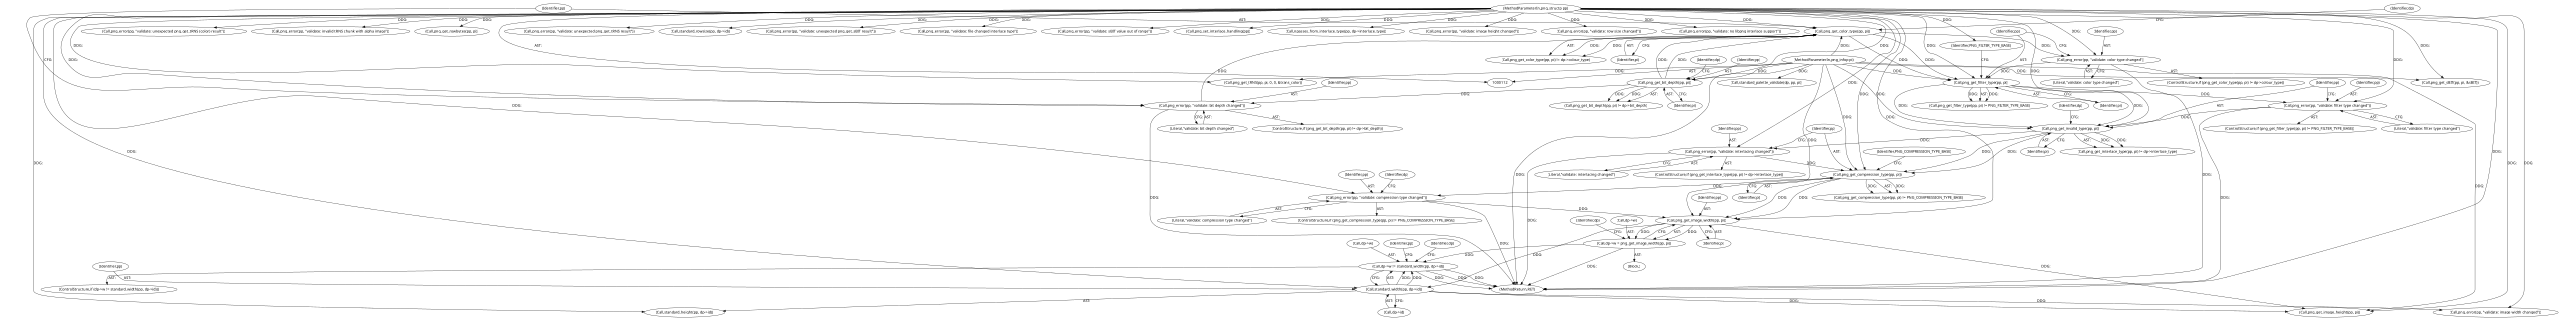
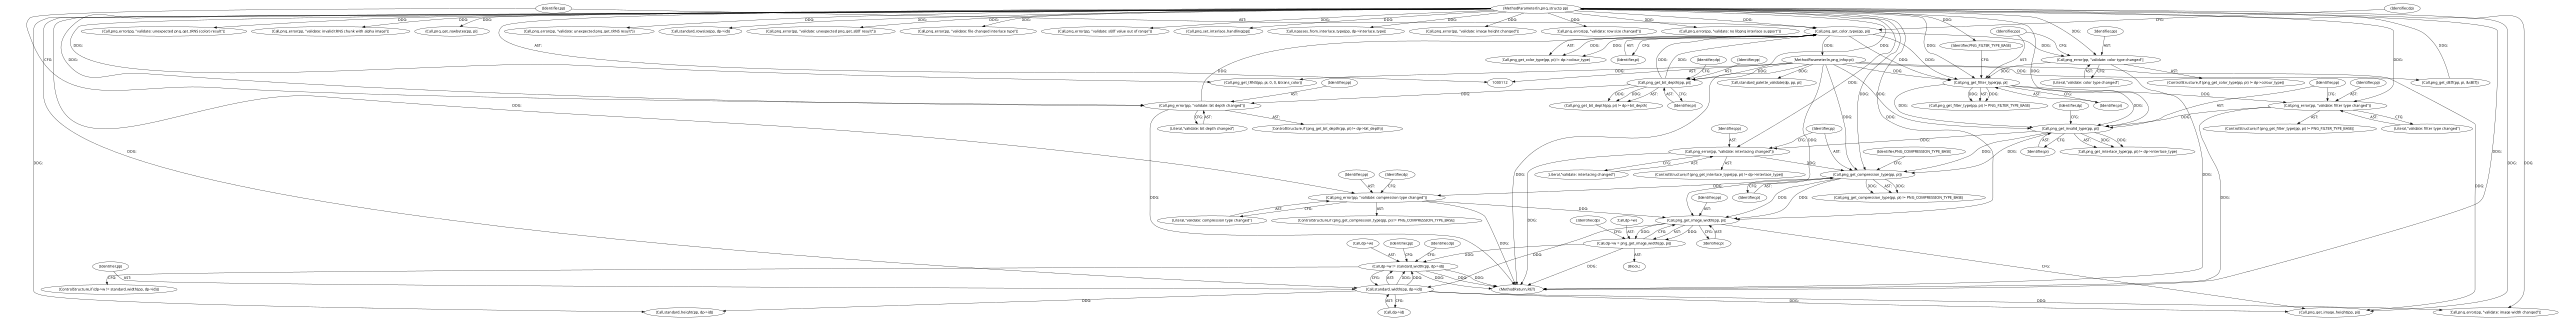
edge "(MethodParameterIn,png_structp pp)" -> "(Call,png_get_sBIT(pp, pi, &sBIT))": reversed
edge "(MethodParameterIn,png_infop pi)" -> "(Call,png_get_color_type(pp, pi))": reversed
edge "(Call,png_get_image_width(pp, pi))" -> "(Call,png_get_image_height(pp, pi))": label "DDG: " -> "CFG: "
edge "(Call,dp->w != standard_width(pp, dp->id))" -> "(ControlStructure,if (dp->w != standard_width(pp, dp->id)))": label "AST: " -> "CFG: "
edge "(Call,standard_width(pp, dp->id))" -> "(Call,standard_height(pp, dp->id))": label "AST: " -> "DDG: "
